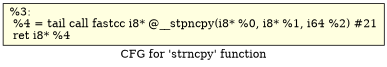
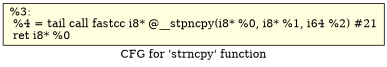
node "%3:": text "ret i8* %4" -> "ret i8* %0"
